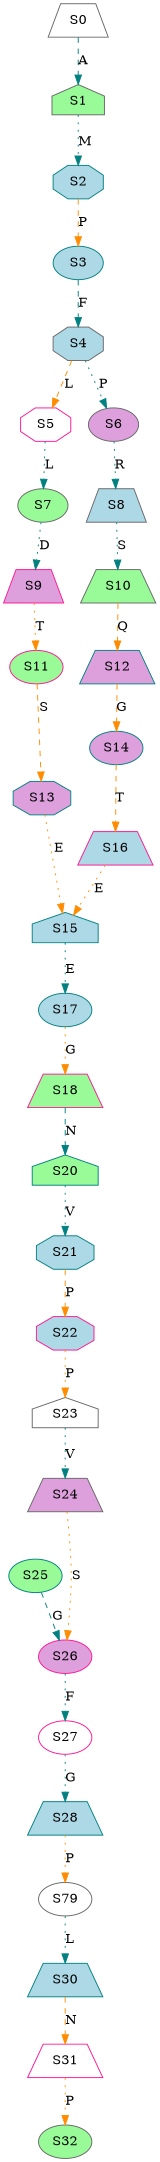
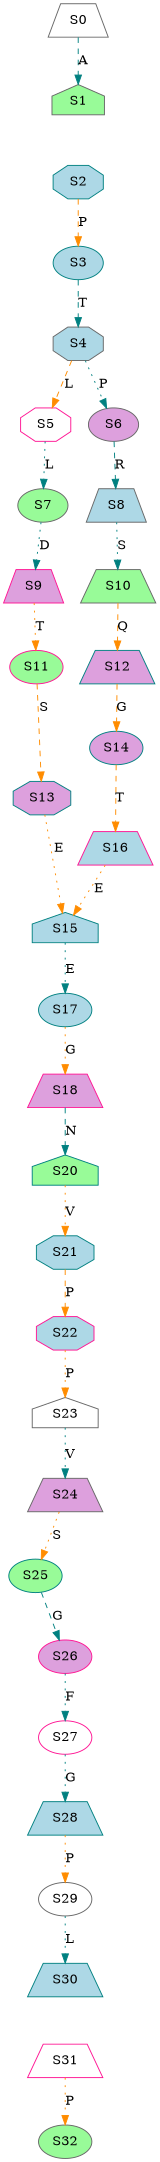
edge "S1" -> "S2": removed, label "M"
edge "S3" -> "S4": label "F" -> "T"
edge "S6" -> "S8": style dotted -> dashed
node "S18": fillcolor palegreen -> plum
edge "S20" -> "S21": color teal -> darkorange
edge "S24" -> "S26": now "S24" -> "S25"
node "S79": label "S79" -> "S29"
edge "S30" -> "S31": removed, label "N"
